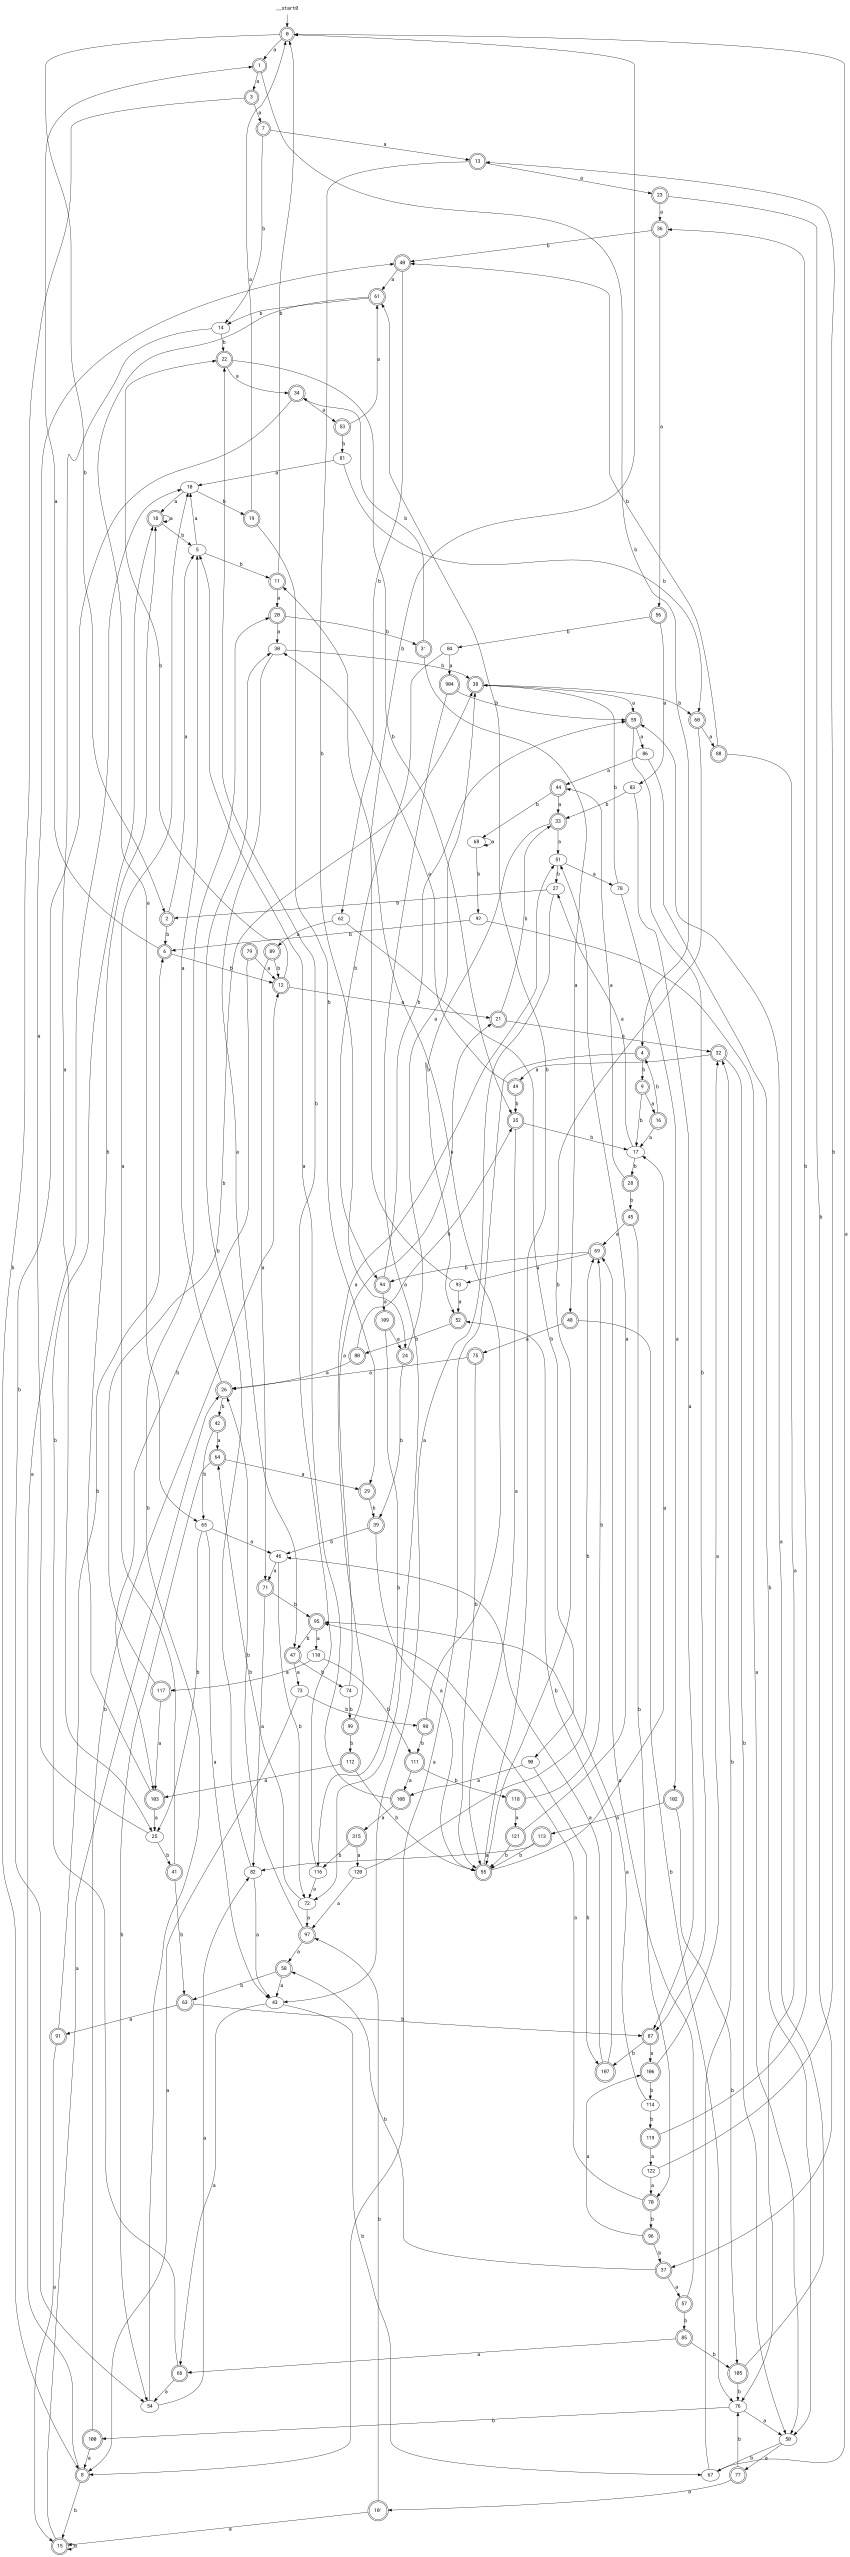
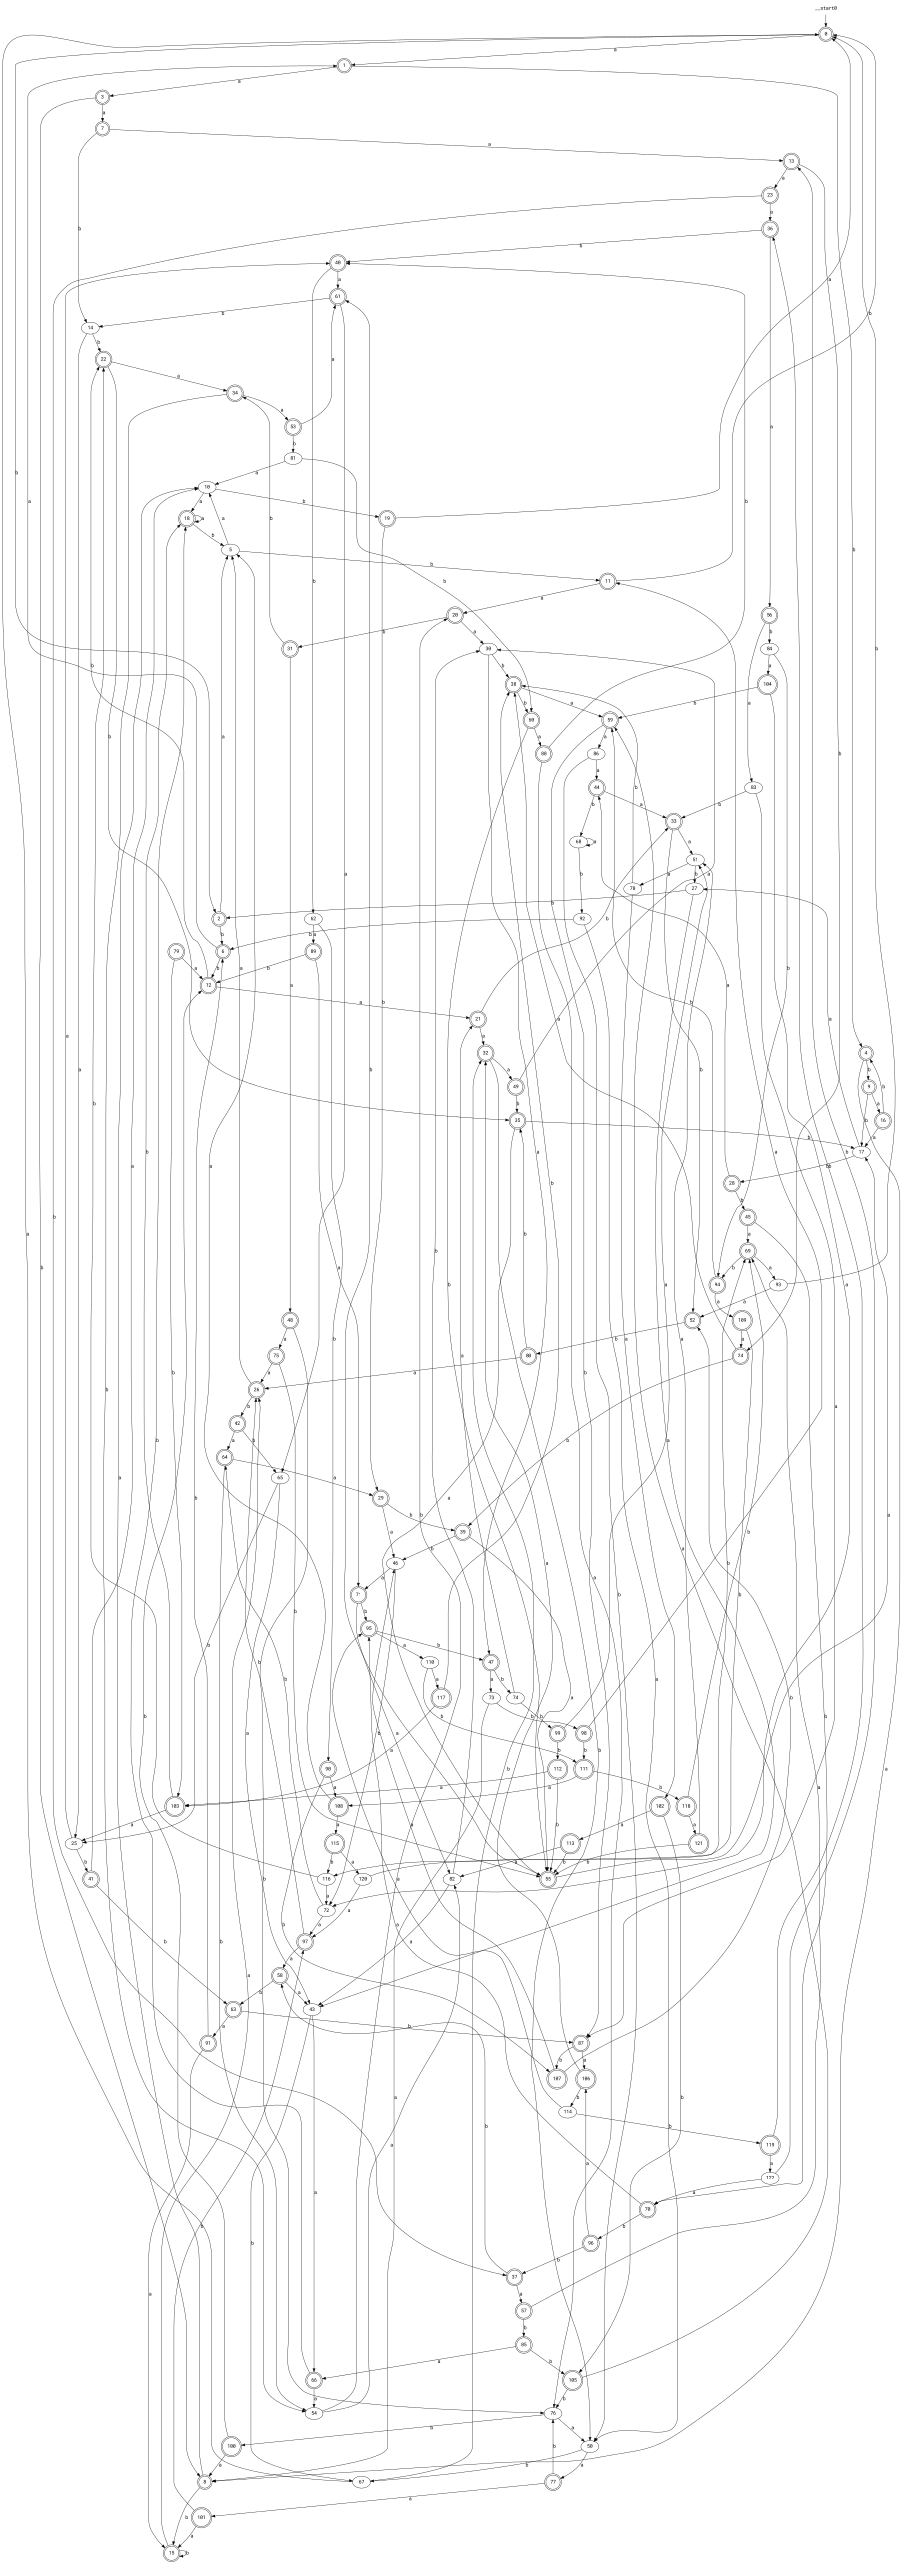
node "904": label "904" -> "104"
edge "65" -> "46": now "29" -> "46"
node "90": shape ellipse -> doublecircle
node "315": label "315" -> "115"
